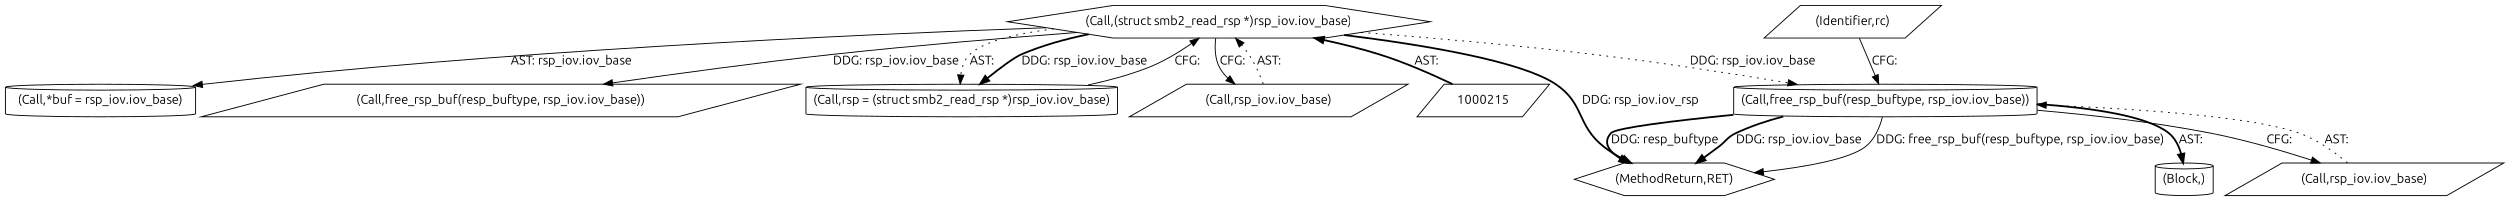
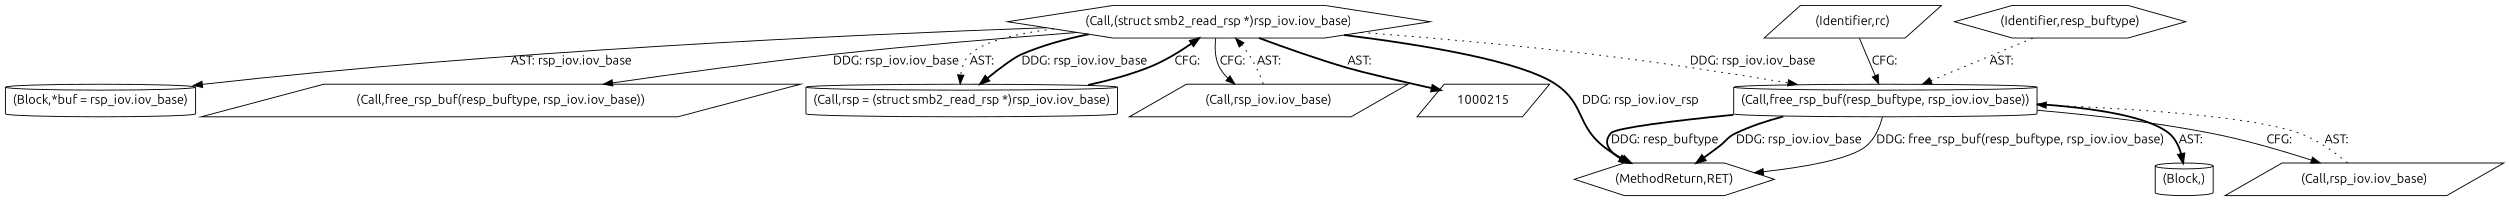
node "(Identifier,resp_buftype)": added
edge "1000215" -> "(Call,(struct smb2_read_rsp *)rsp_iov.iov_base)": reversed
edge "(Call,rsp = (struct smb2_read_rsp *)rsp_iov.iov_base)" -> "(Call,(struct smb2_read_rsp *)rsp_iov.iov_base)": style solid -> bold
node "(Call,*buf = rsp_iov.iov_base)": label "(Call,*buf = rsp_iov.iov_base)" -> "(Block,*buf = rsp_iov.iov_base)"
